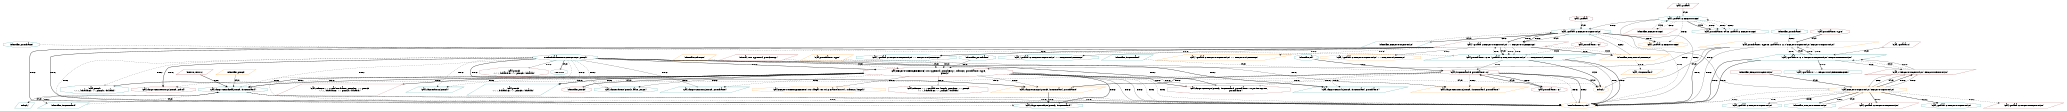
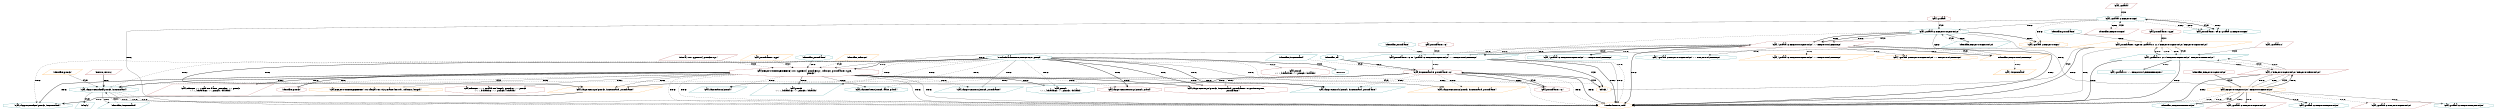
node "(Call,rfc_send_test(p_mcb, false, p_rpn))": label "(Call,rfc_send_test(p_mcb, false, p_rpn))" -> "(Call,rfc_send_test(p_mcb, false, p_buf))"
edge "(Call,~(RFCOMM_CR_MASK | RFCOMM_EA_MASK))" -> "(MethodReturn,void)": added, label "DDG:"
